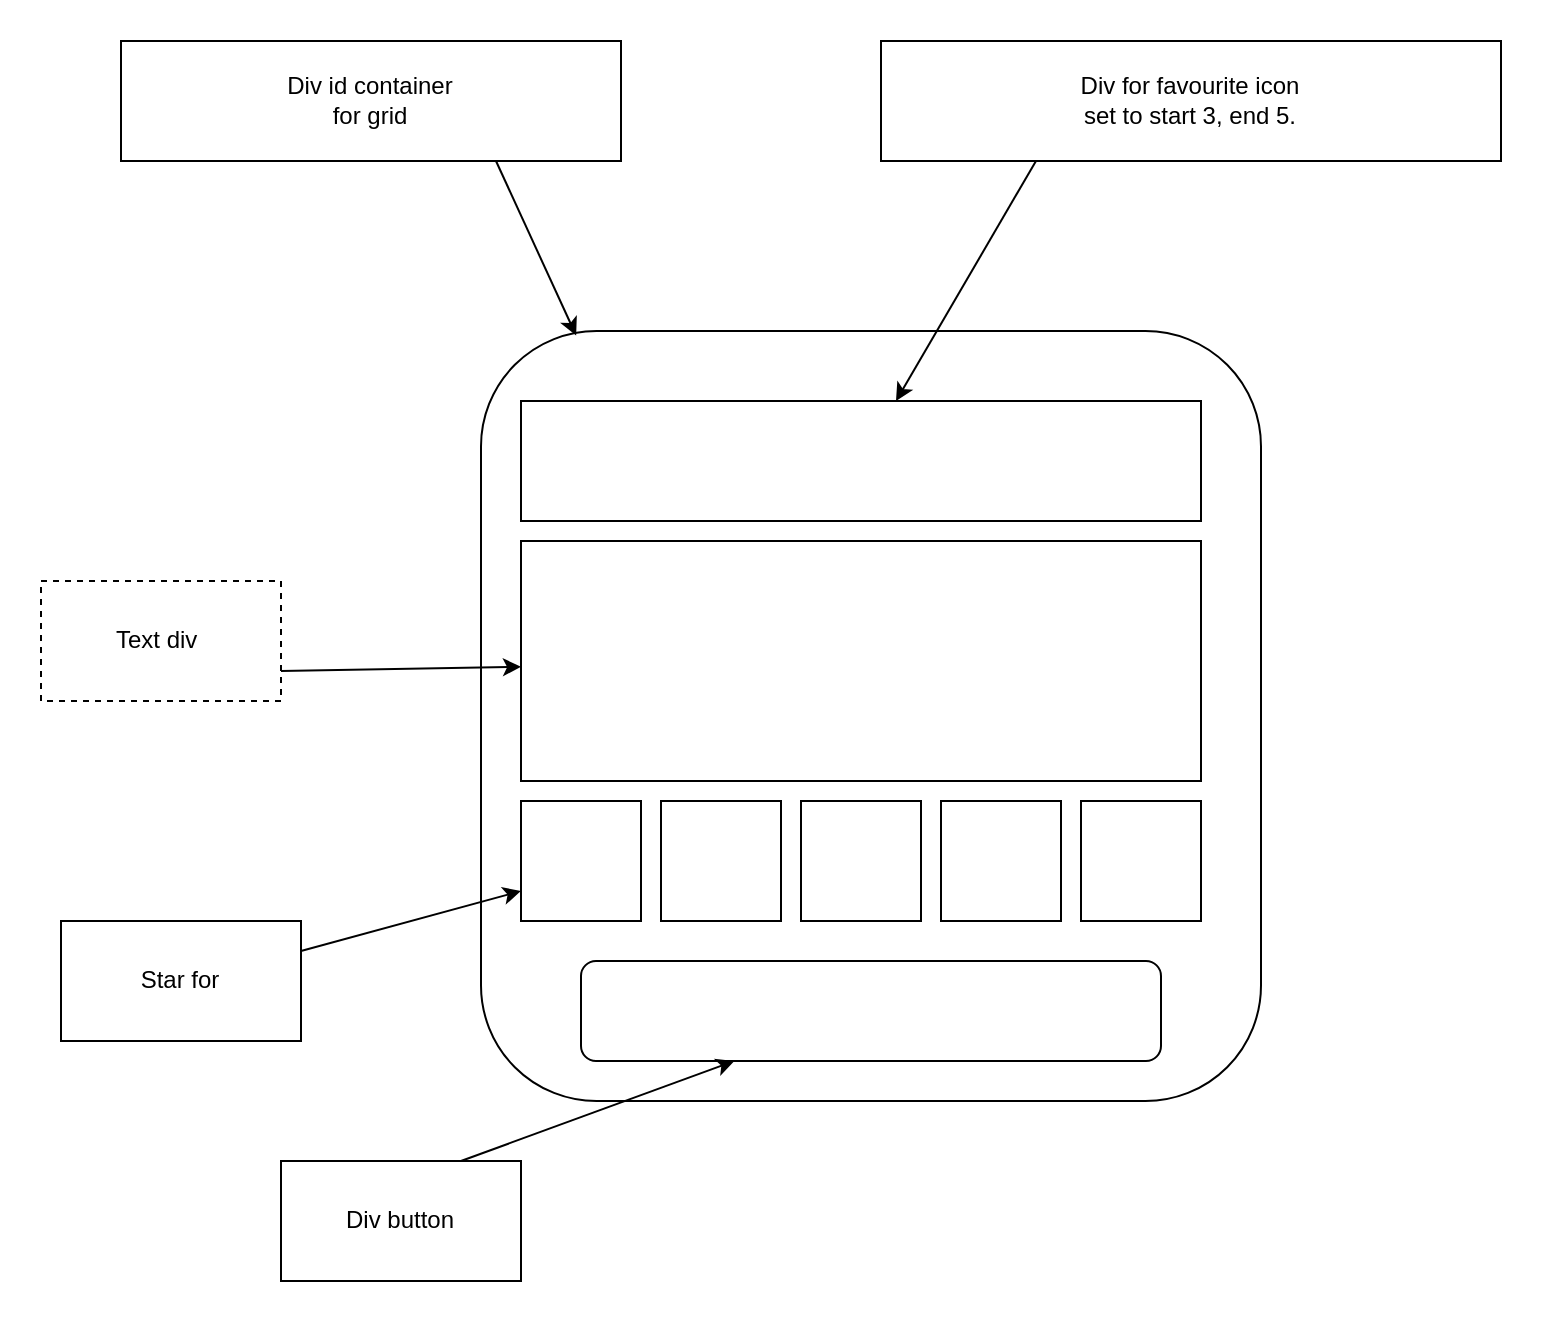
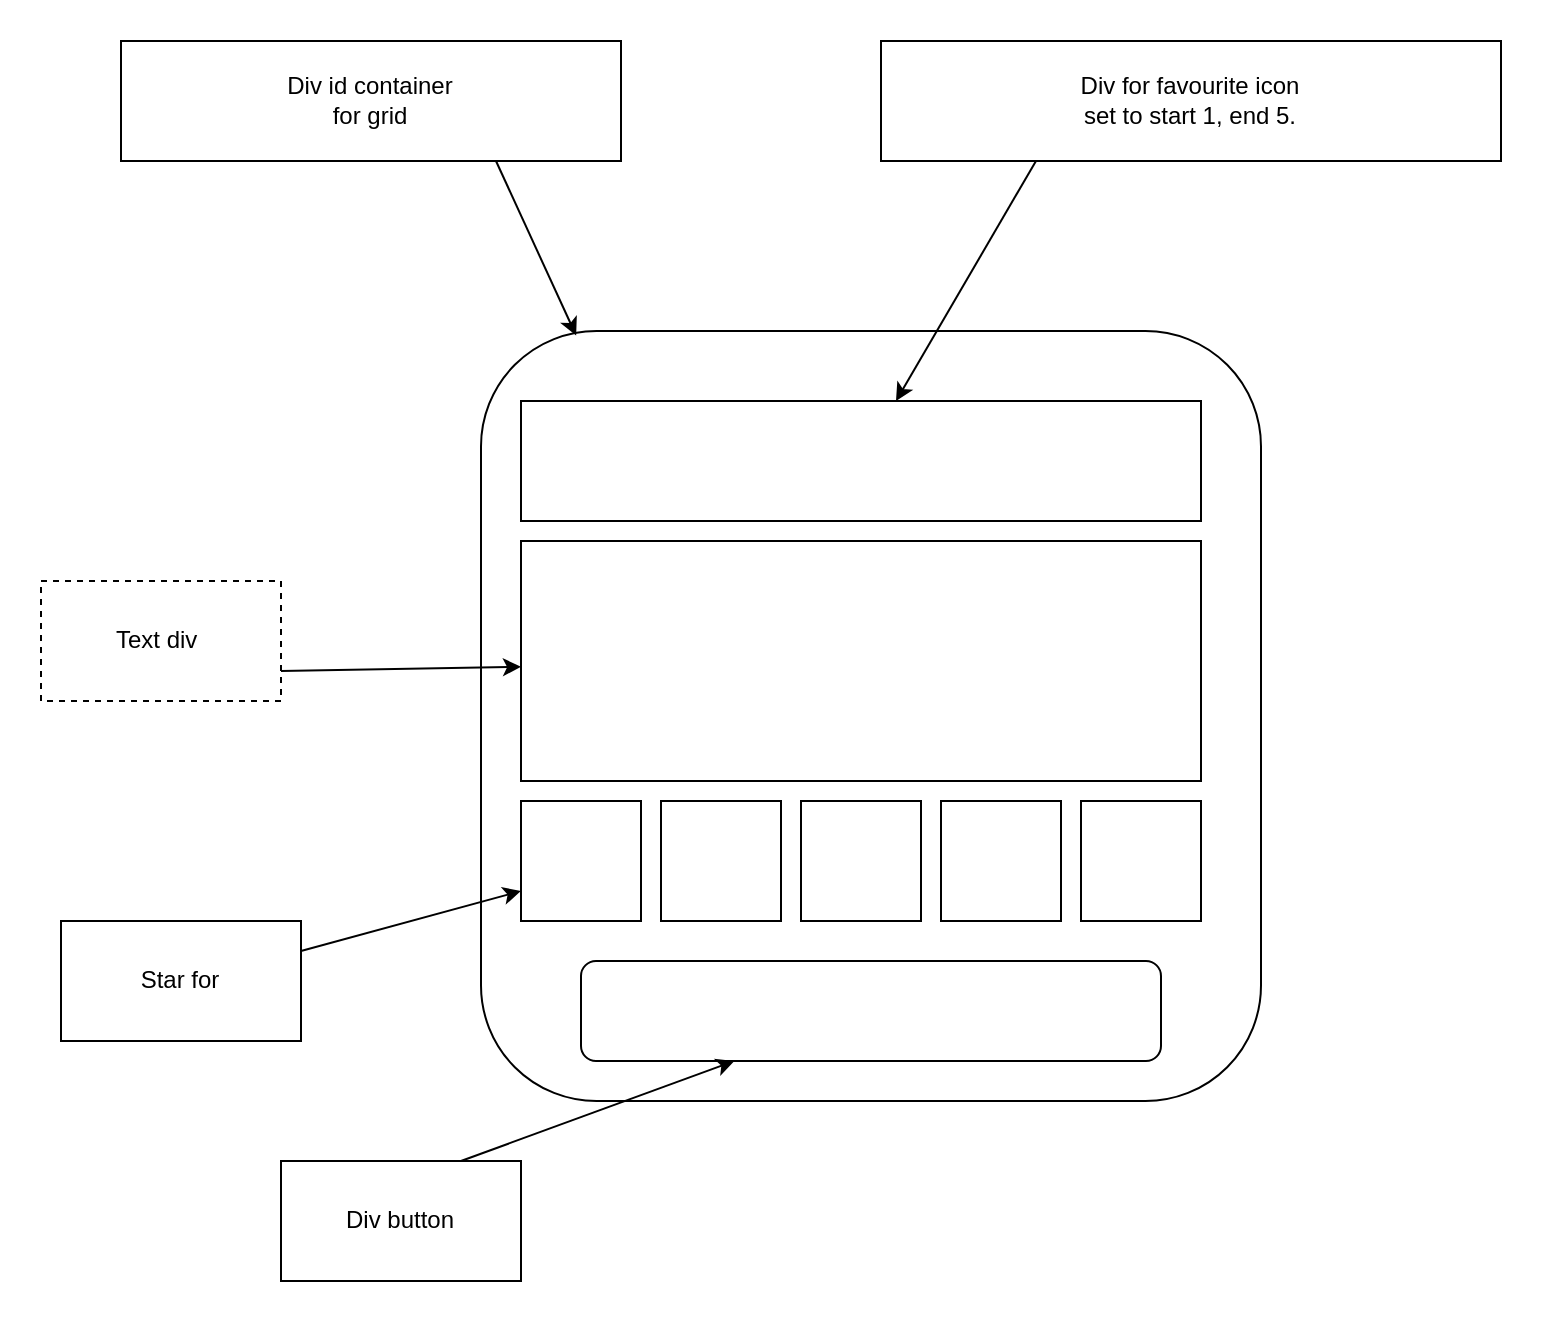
node "Div for favourite icon set to start 3, end 5.": label "Div for favourite icon set to start 3, end 5." -> "Div for favourite icon set to start 1, end 5."
